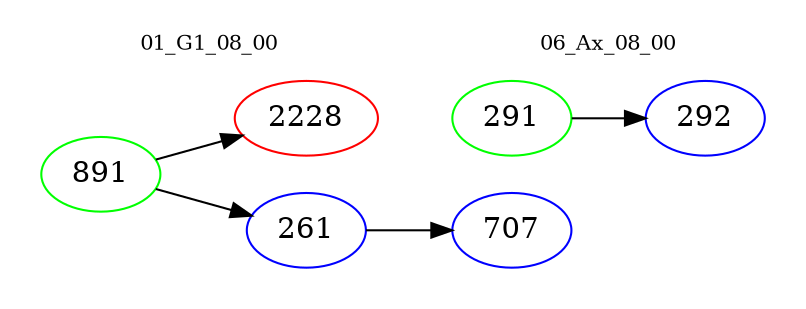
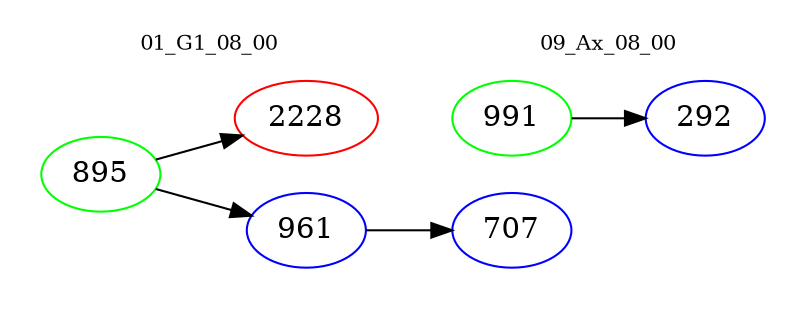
cluster "06_Ax_08_00": label "06_Ax_08_00" -> "09_Ax_08_00"
node "291": label "291" -> "991"
node "891": label "891" -> "895"
node "261": label "261" -> "961"
